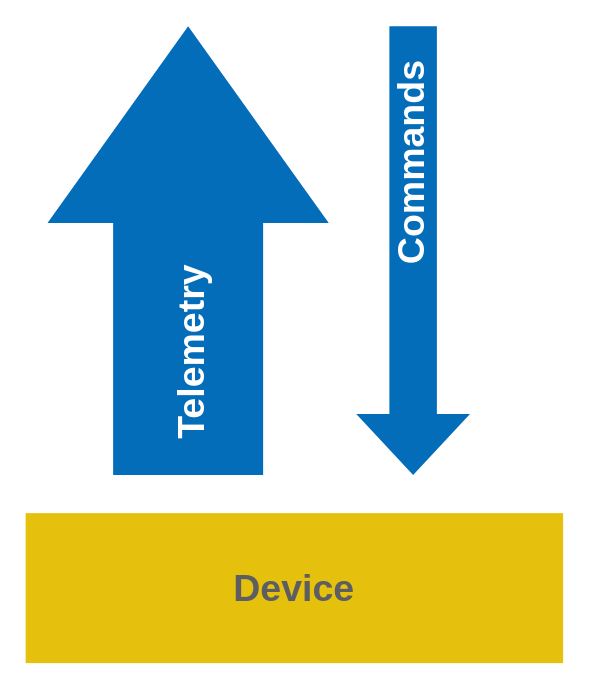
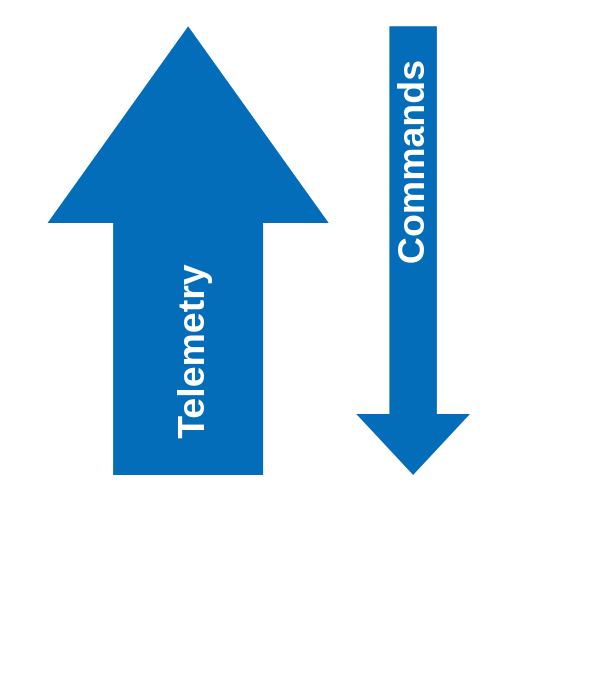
node "Device": removed
